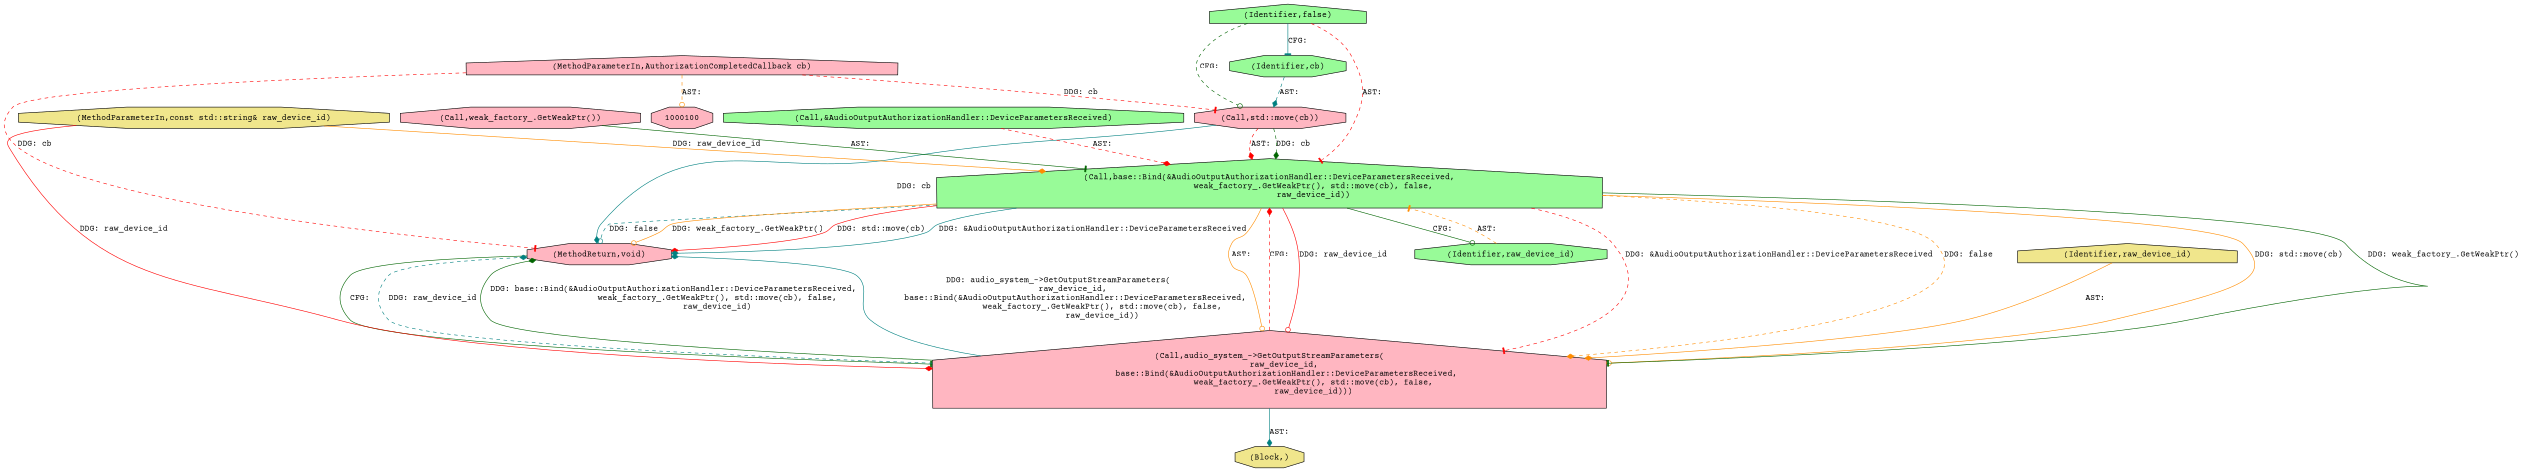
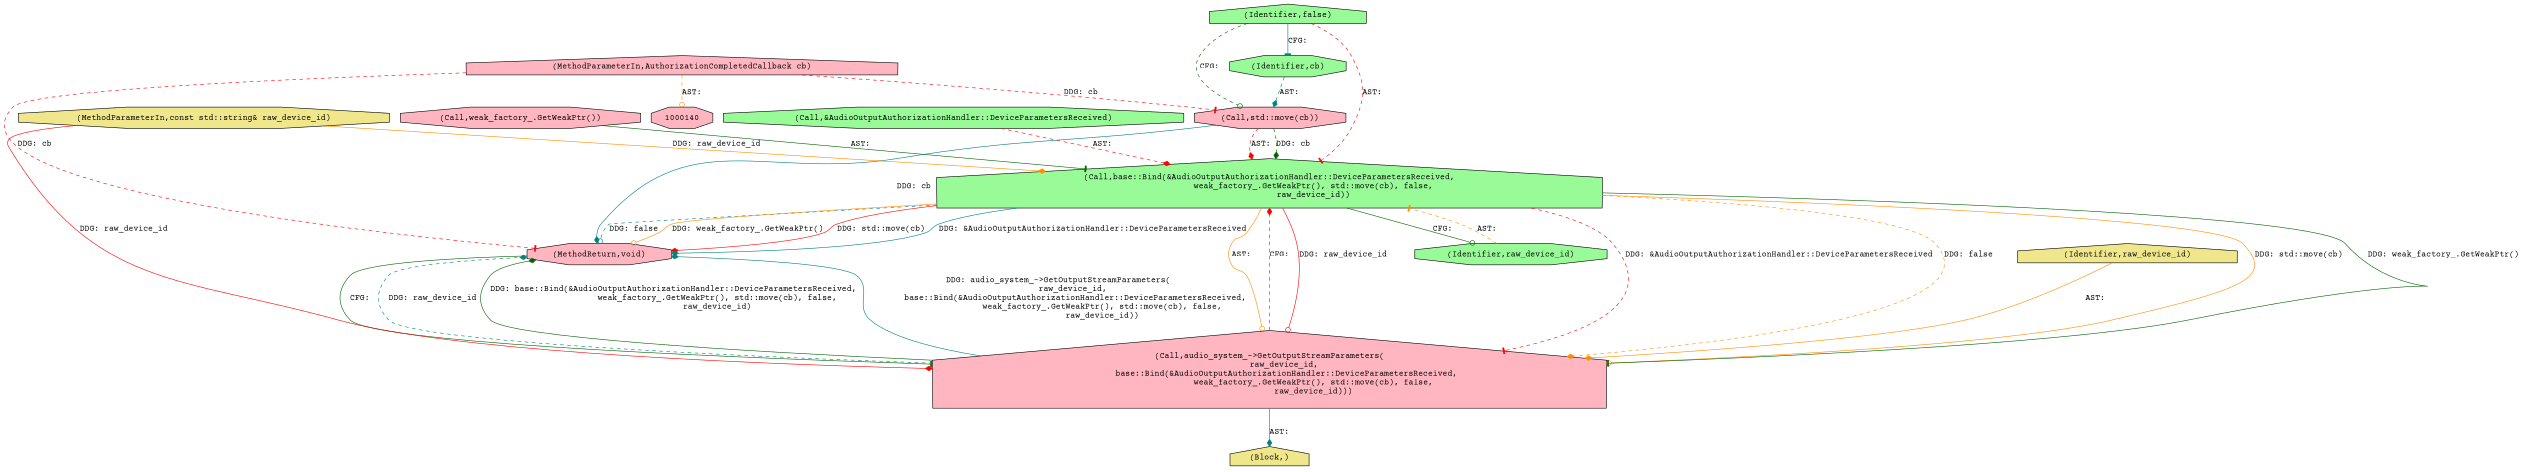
node "1000100": label "1000100" -> "1000140"
node "(Block,)": shape octagon -> house
